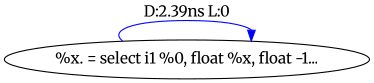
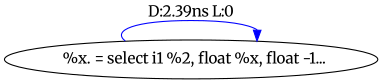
node "%x. = select i1 %0, float %x, float -1...": label "%x. = select i1 %0, float %x, float -1..." -> "%x. = select i1 %2, float %x, float -1..."
